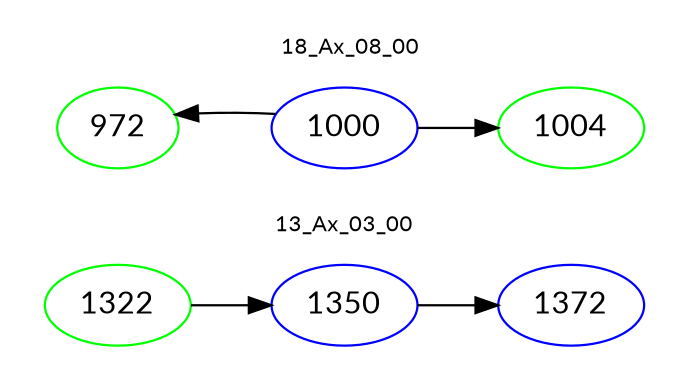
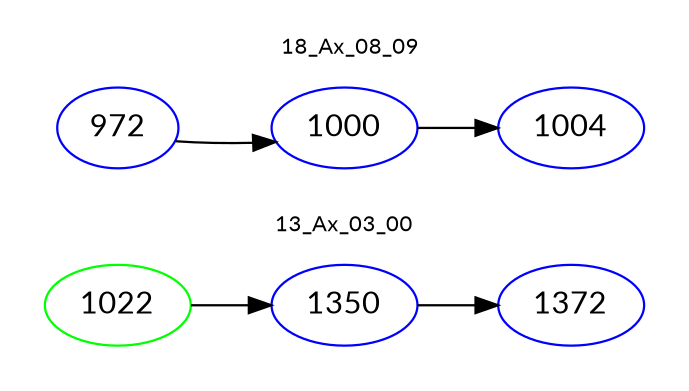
cluster "18_Ax_08_00": label "18_Ax_08_00" -> "18_Ax_08_09"
edge "1000" -> "972": reversed
node "972": color green -> blue
node "1004": color green -> blue
node "1322": label "1322" -> "1022"
